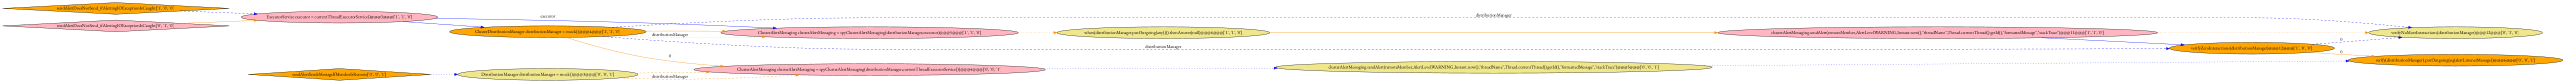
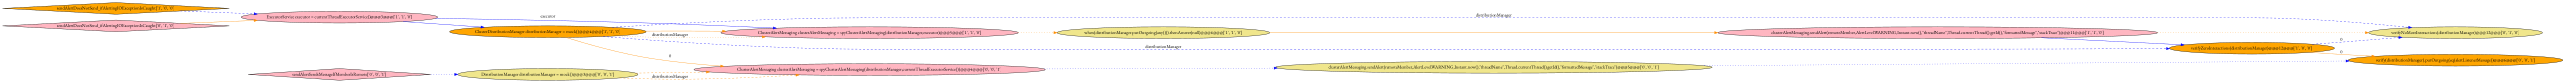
node "sendAlertSendsMessageIfMemberIsRemote['0', '0', '1']": fillcolor orange -> lightpink
